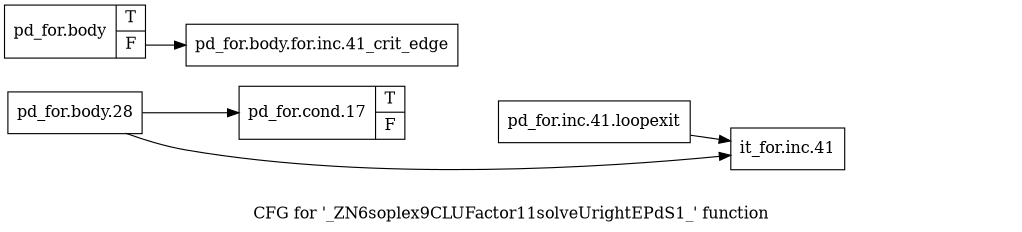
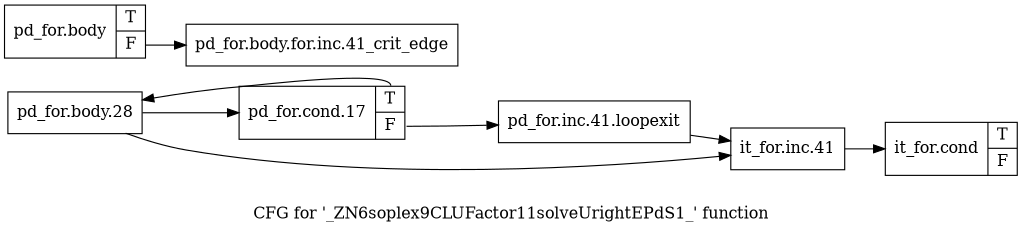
edge "pd_for.cond.17" -> "pd_for.body.28": added
edge "pd_for.cond.17" -> "pd_for.inc.41.loopexit": added
node "it_for.cond": added
